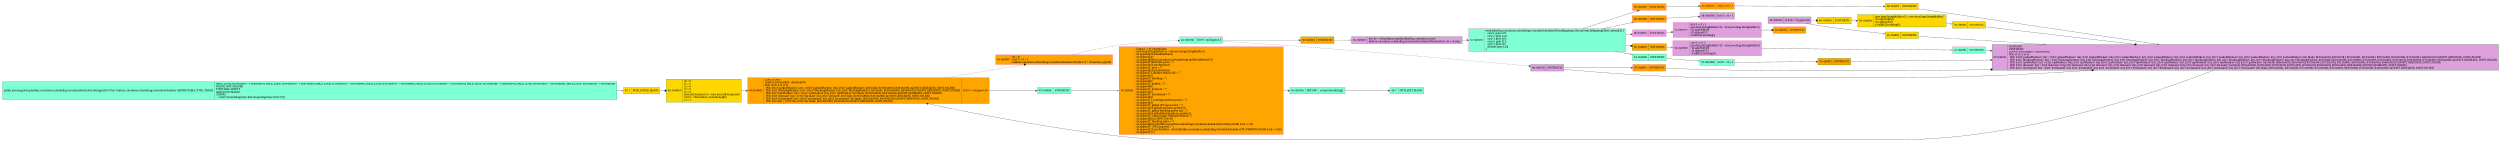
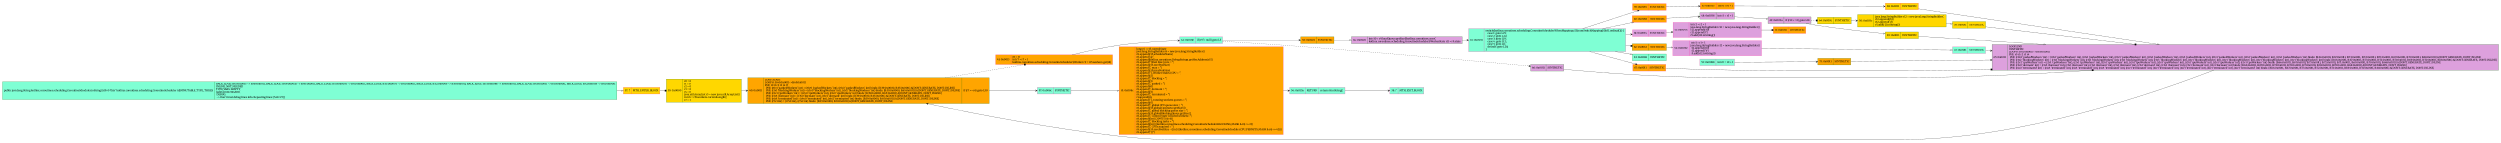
edge "48: 0x0038" -> "49: 0x003a": added
edge "41: 0x0013" -> "42: 0x001e": style dashed -> solid
edge "63: 0x0088" -> "53: 0x0088": removed
edge "66: 0x0011" -> "67: 0x0011": now "45: 0x0031" -> "67: 0x0011"
node "55: 0x008c": text "r8.append(r4)" -> "r1.append(r4)"
